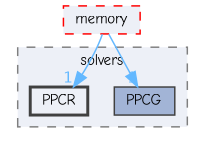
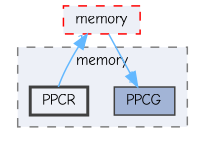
edge "memory" -> "PPCR": reversed
cluster "solvers": label "solvers" -> "memory"
